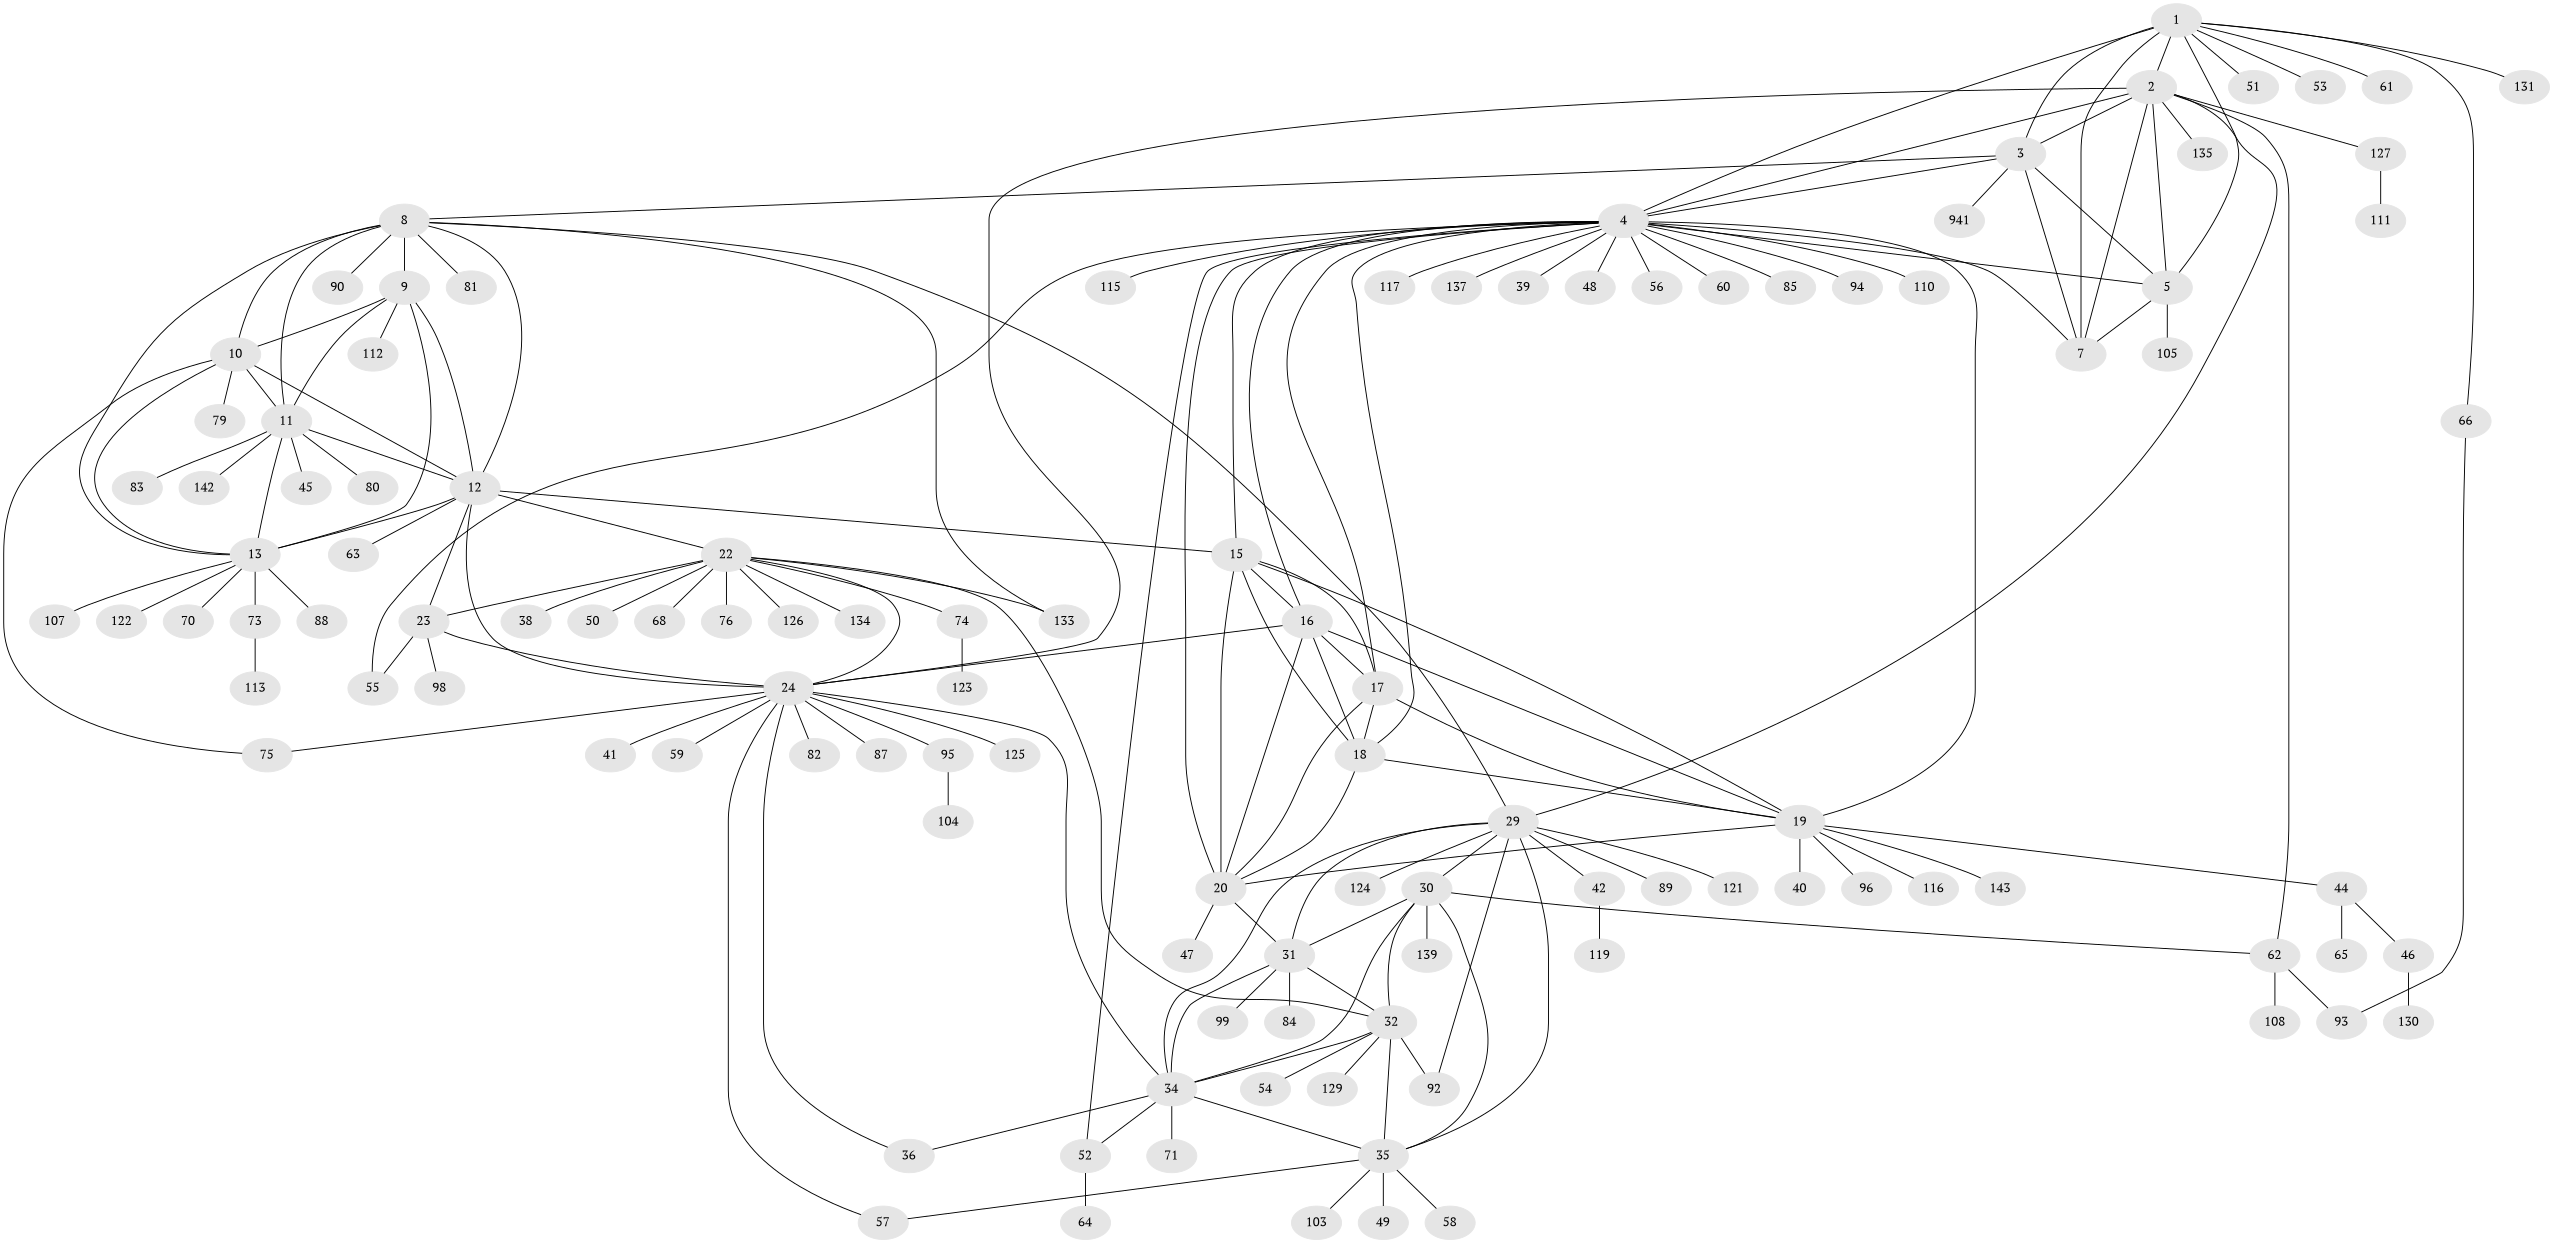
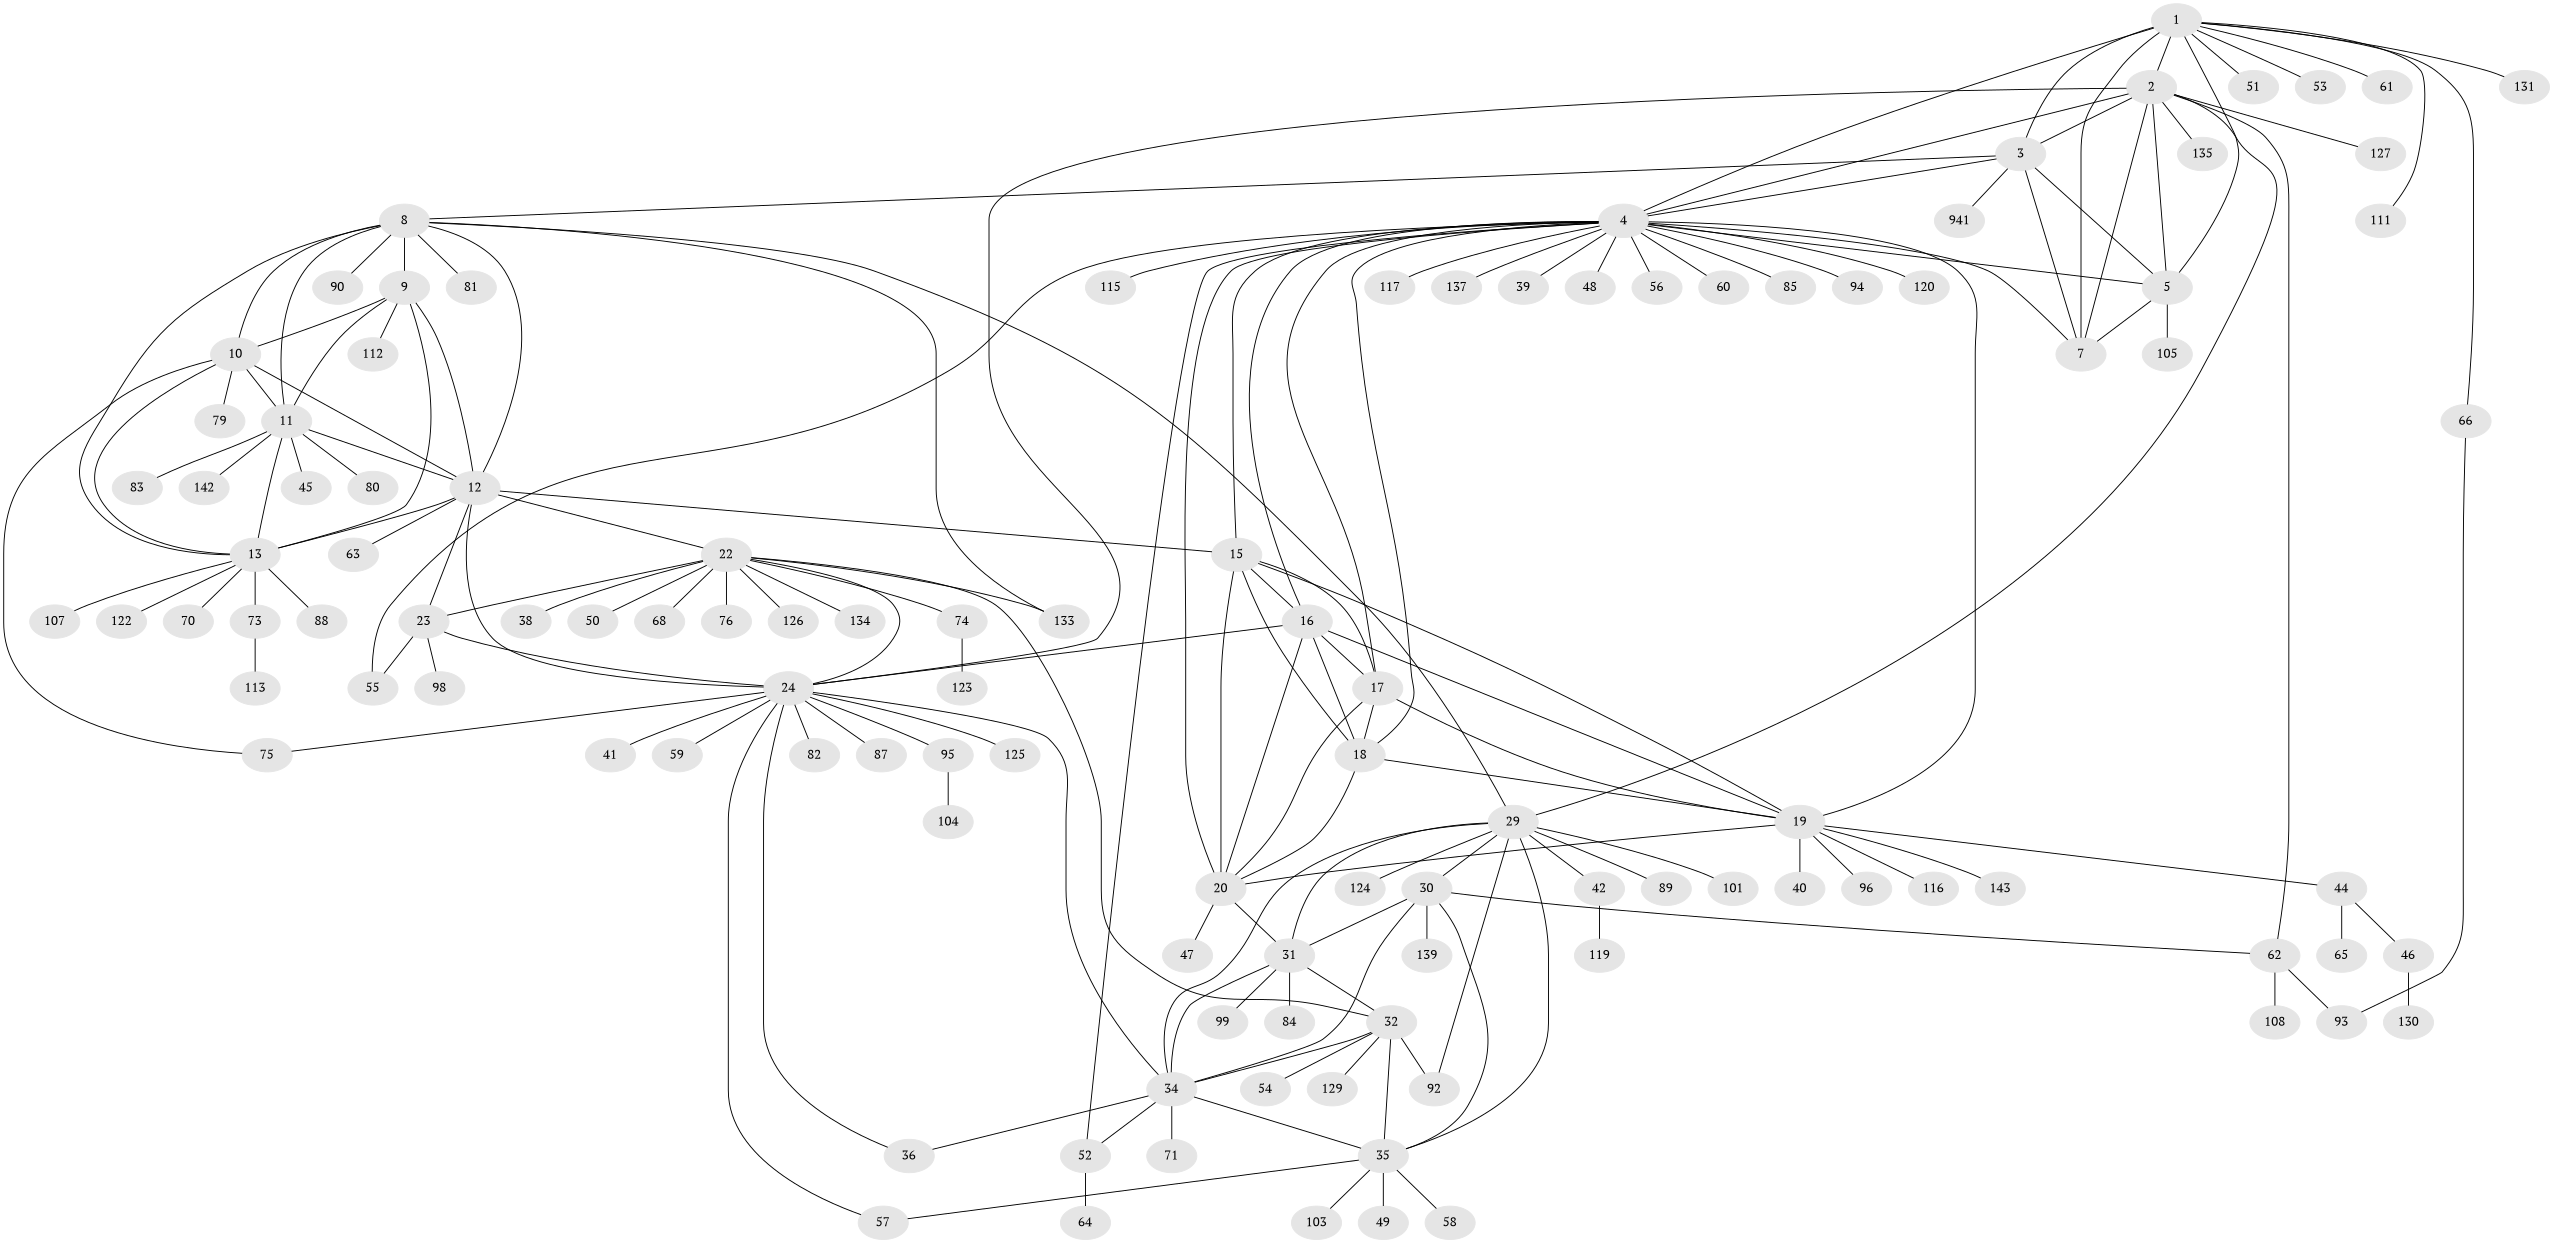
edge "127" -- "111": now "1" -- "111"
node "110": label "110" -> "120"
node "121": label "121" -> "101"
edge "30" -- "32": removed
